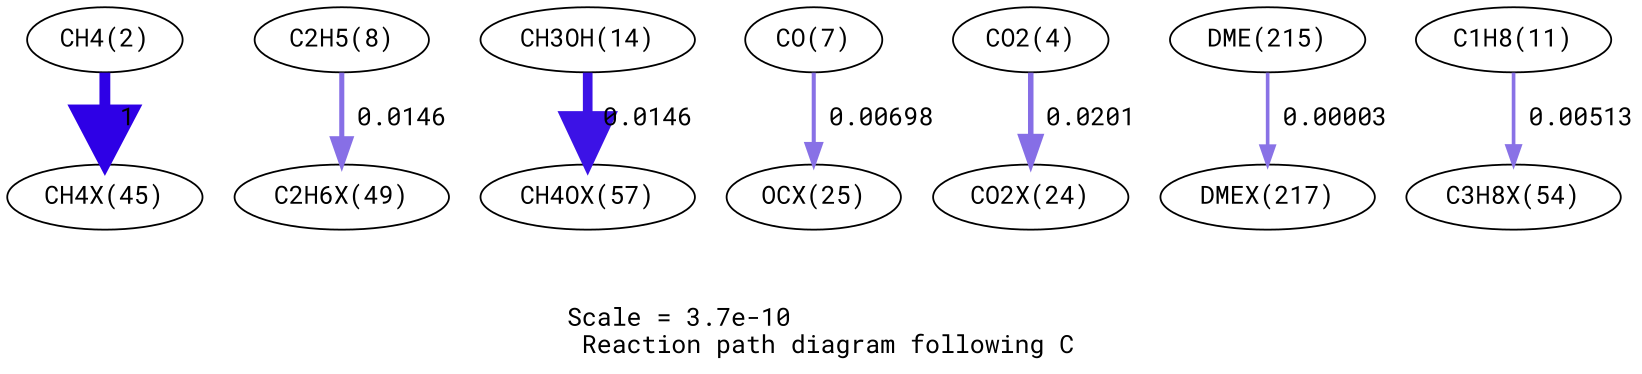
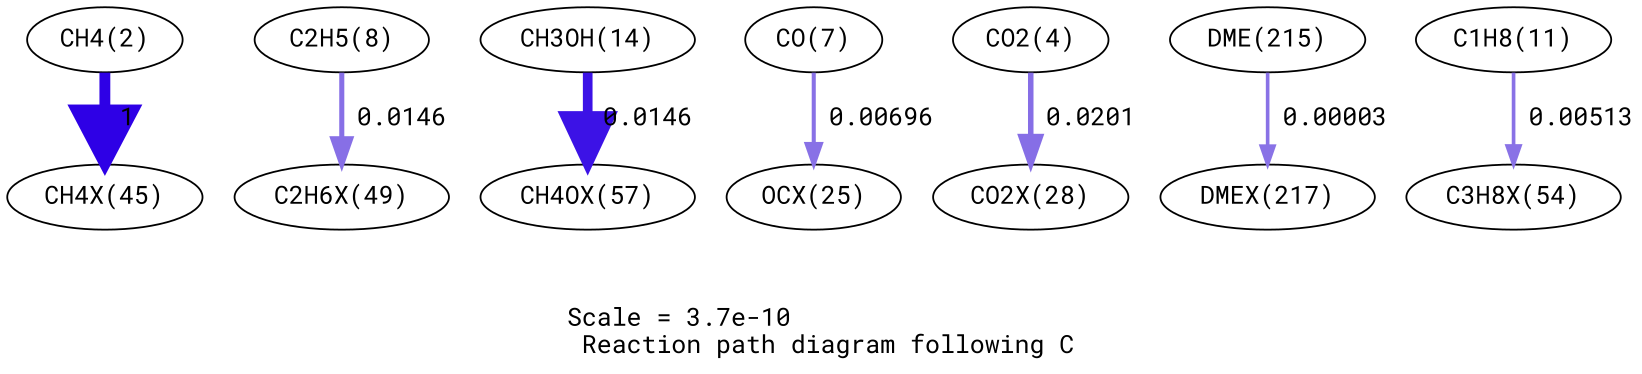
edge "CO(7)" -> "OCX(25)": label " 0.00698" -> " 0.00696"
node "CO2X(24)": label "CO2X(24)" -> "CO2X(28)"
